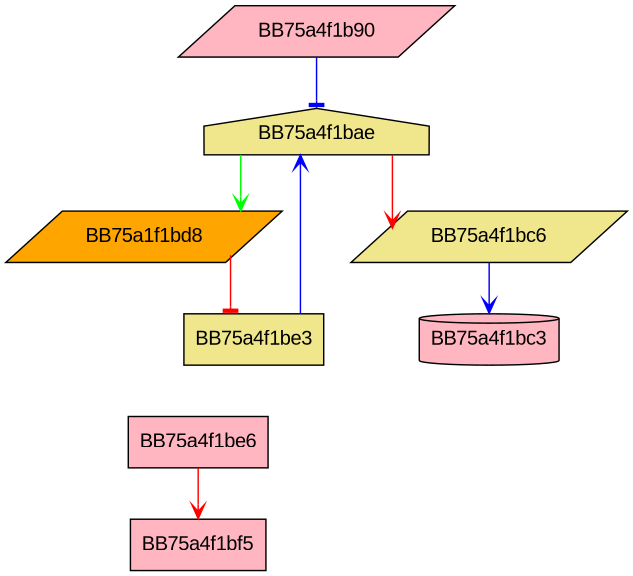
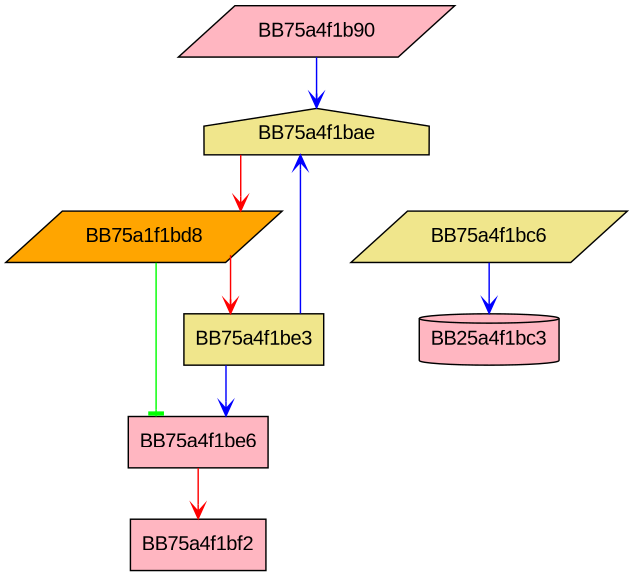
edge "BB75a4f1b90" -> "BB75a4f1bae": arrowhead tee -> vee
edge "BB75a4f1bae" -> "BB75a1f1bd8": color green -> red
edge "BB75a4f1bae" -> "BB75a4f1bc6": removed
edge "BB75a1f1bd8" -> "BB75a4f1be3": arrowhead tee -> vee
edge "BB75a1f1bd8" -> "BB75a4f1be6": added
node "BB75a4f1bc3": label "BB75a4f1bc3" -> "BB25a4f1bc3"
edge "BB75a4f1be3" -> "BB75a4f1be6": added
node "BB75a4f1bf5": label "BB75a4f1bf5" -> "BB75a4f1bf2"
